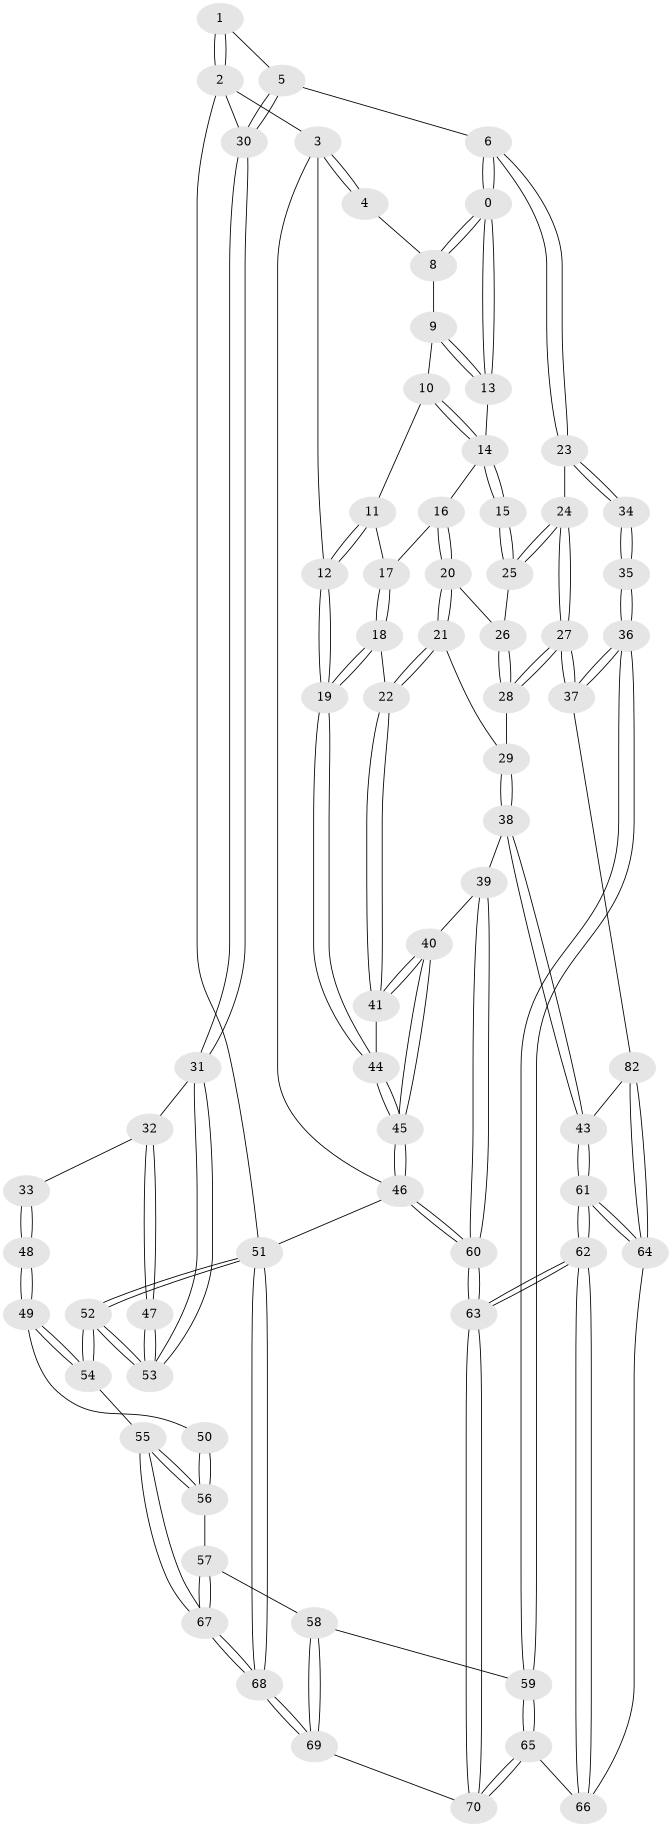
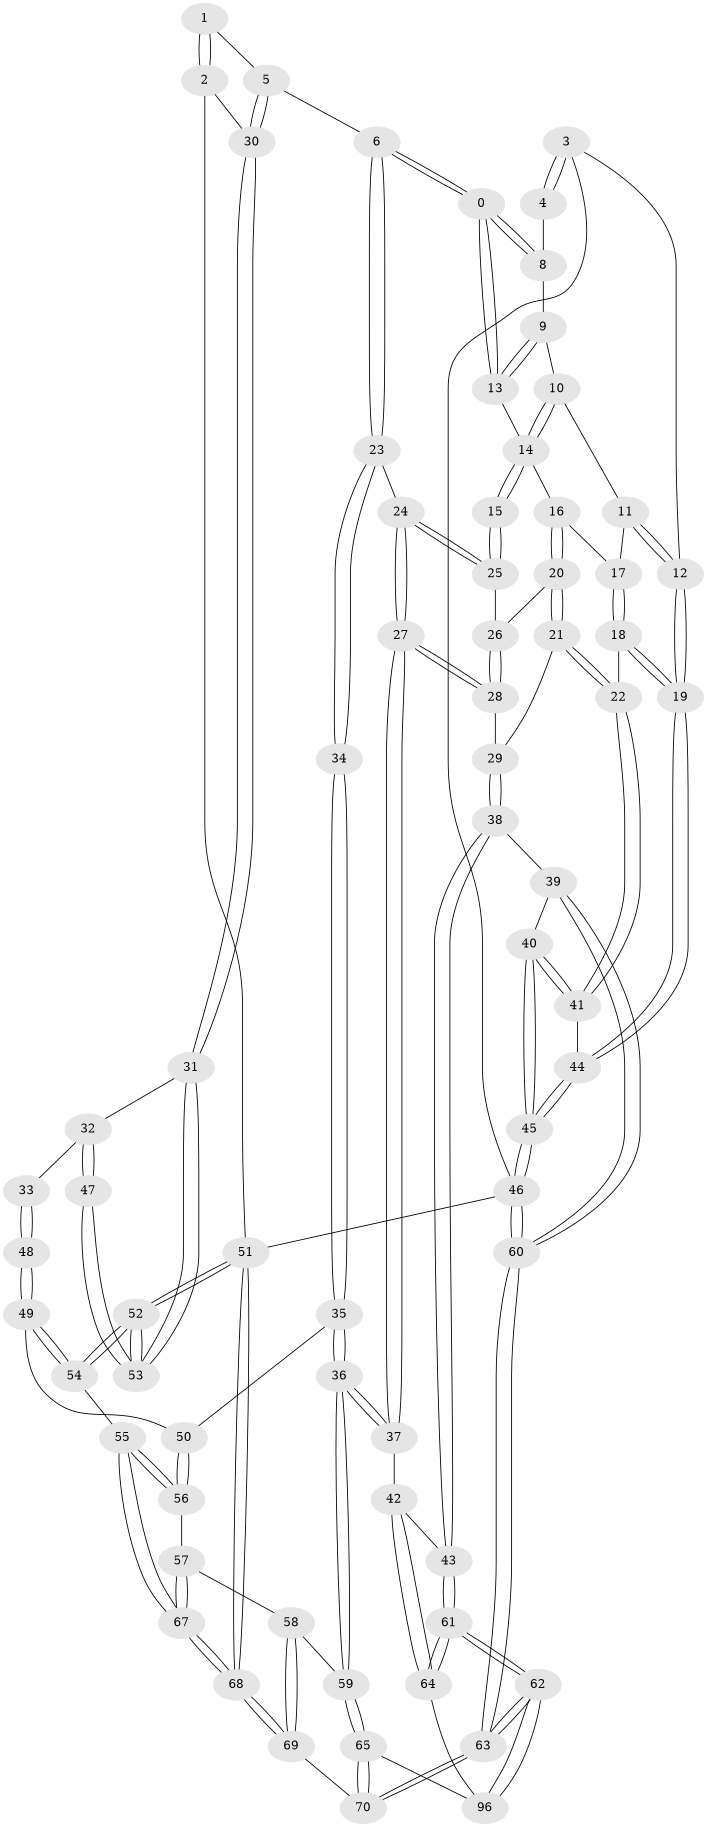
edge "2" -- "3": removed
node "82": label "82" -> "42"
edge "35" -- "50": added
node "66": label "66" -> "96"
